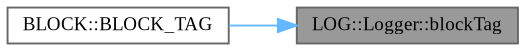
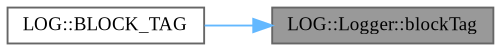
node "BLOCK::BLOCK_TAG": label "BLOCK::BLOCK_TAG" -> "LOG::BLOCK_TAG"
